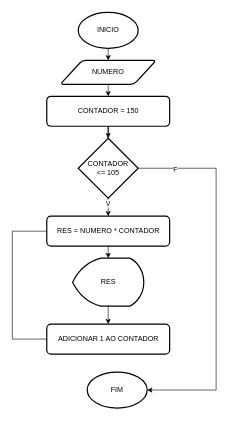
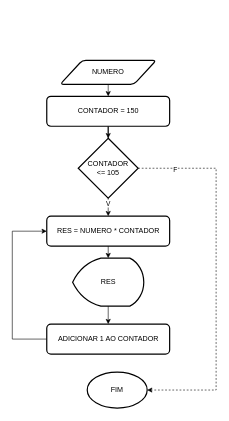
node "INICIO": removed
edge "INICIO" -> "NUMERO": removed
edge "RES = NUMERO * CONTADOR" -- "ADICIONAR 1 AO CONTADOR": arrowhead none -> classic
edge "CONTADOR <= 105" -> "FIM": style solid -> dashed
